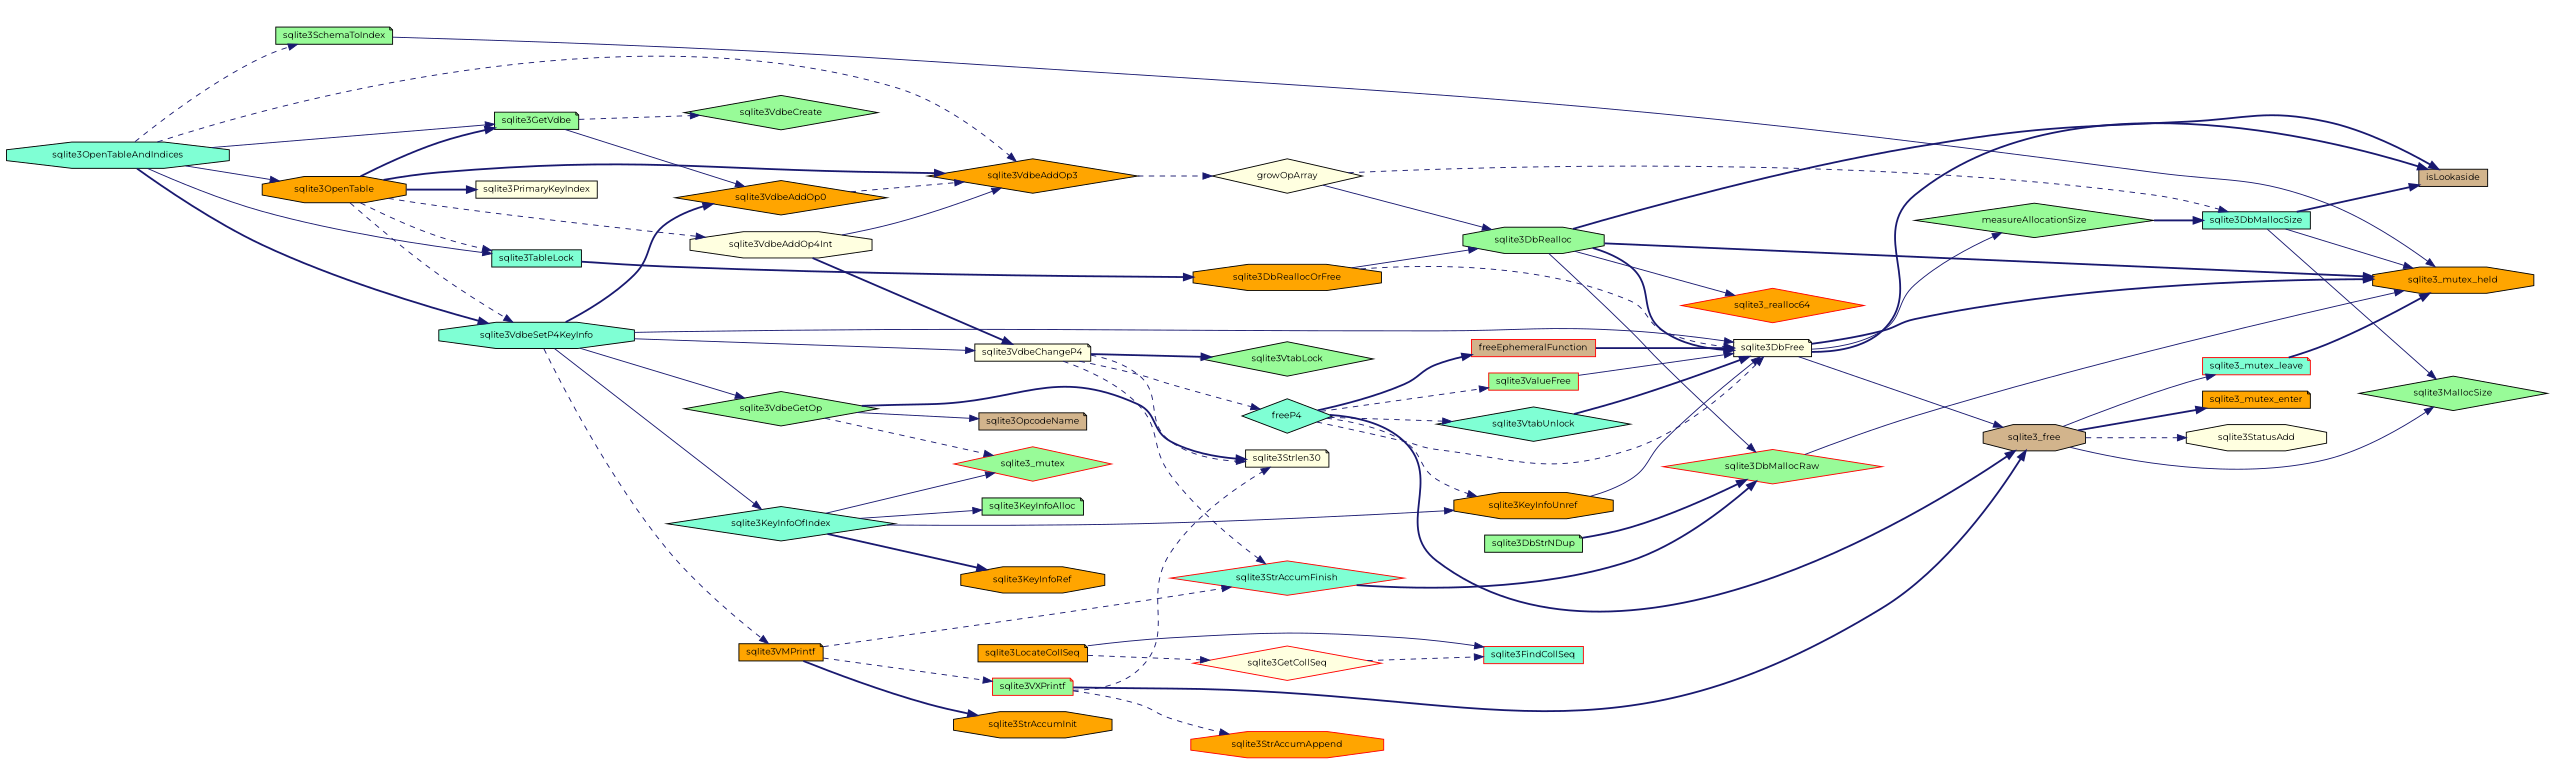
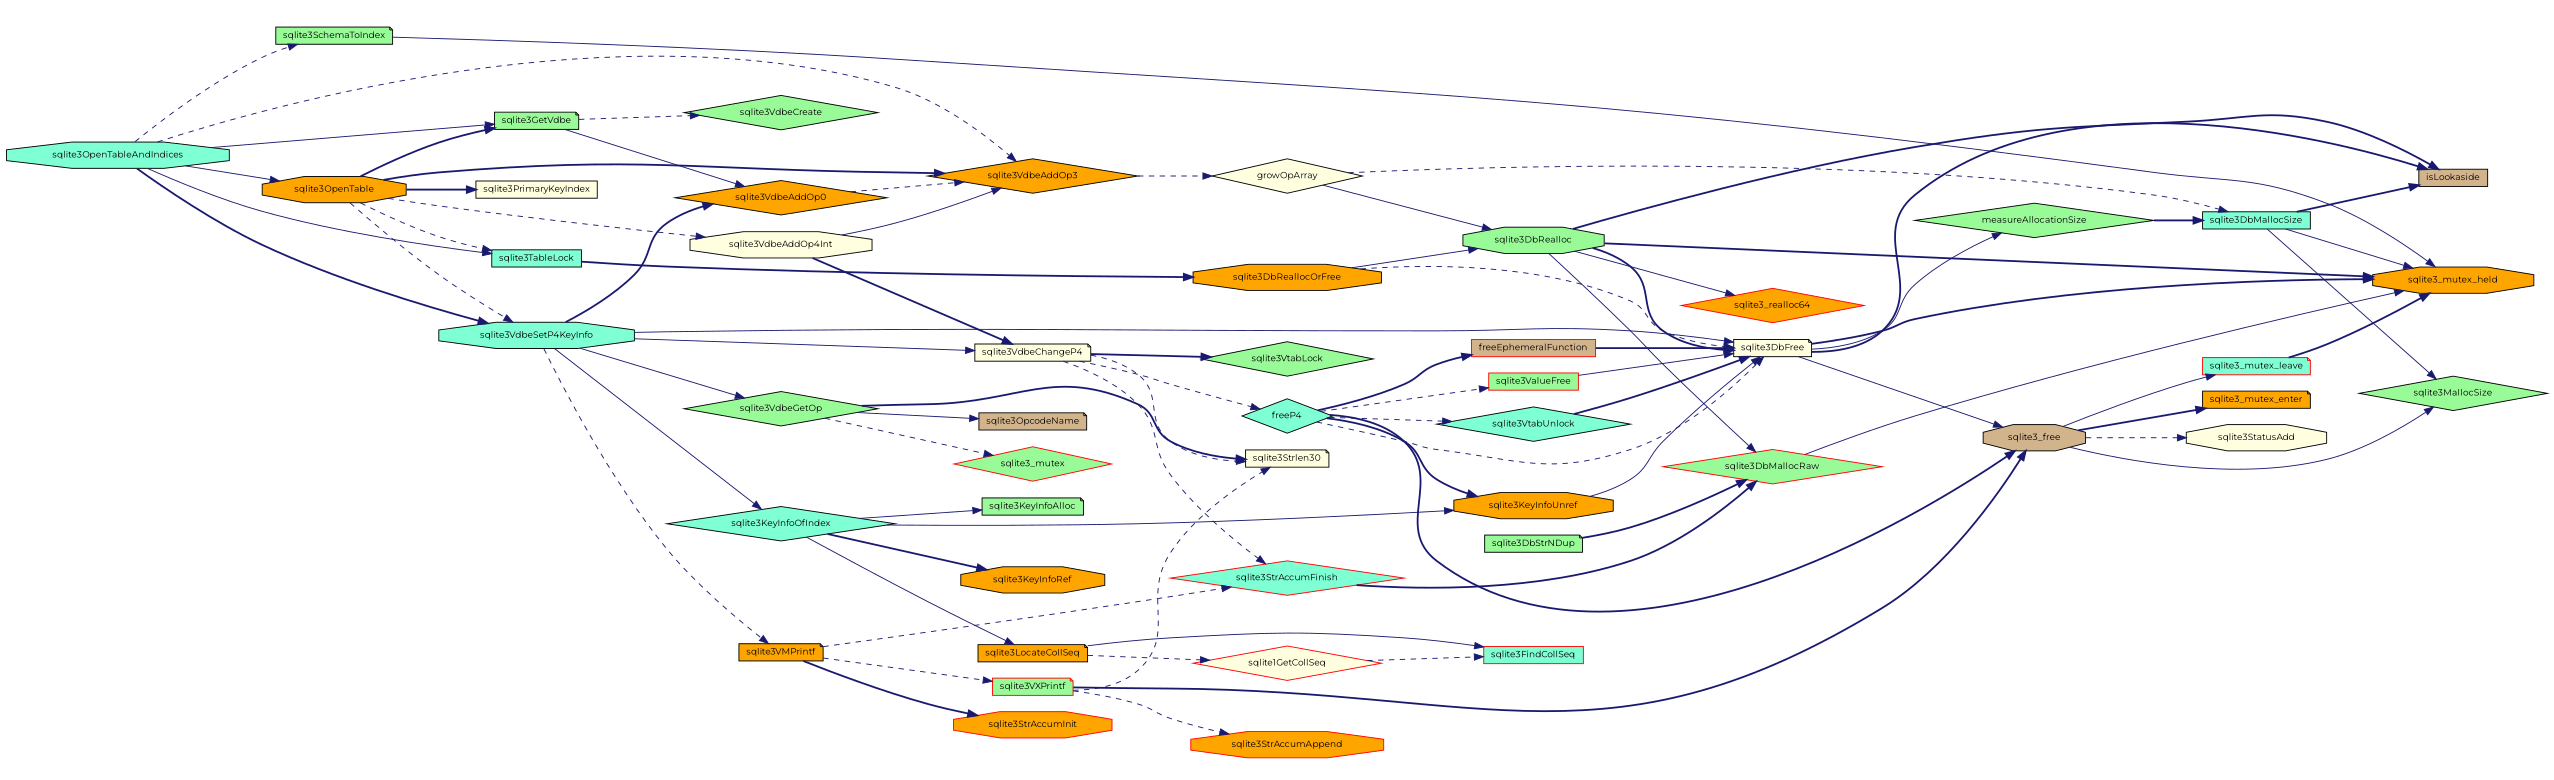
edge "freeP4" -> "sqlite3KeyInfoUnref": style dashed -> bold
edge "sqlite3KeyInfoOfIndex" -> "sqlite3_mutex": now "sqlite3KeyInfoOfIndex" -> "sqlite3LocateCollSeq"
node "sqlite3GetCollSeq": label "sqlite3GetCollSeq" -> "sqlite1GetCollSeq"
node "sqlite3StrAccumInit": color black -> red
